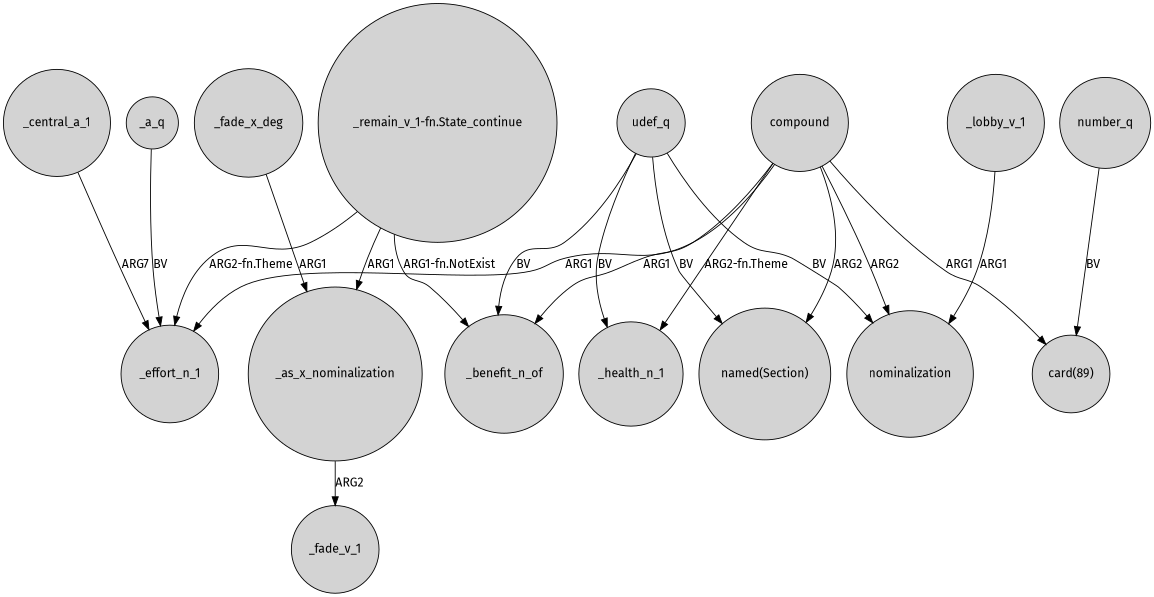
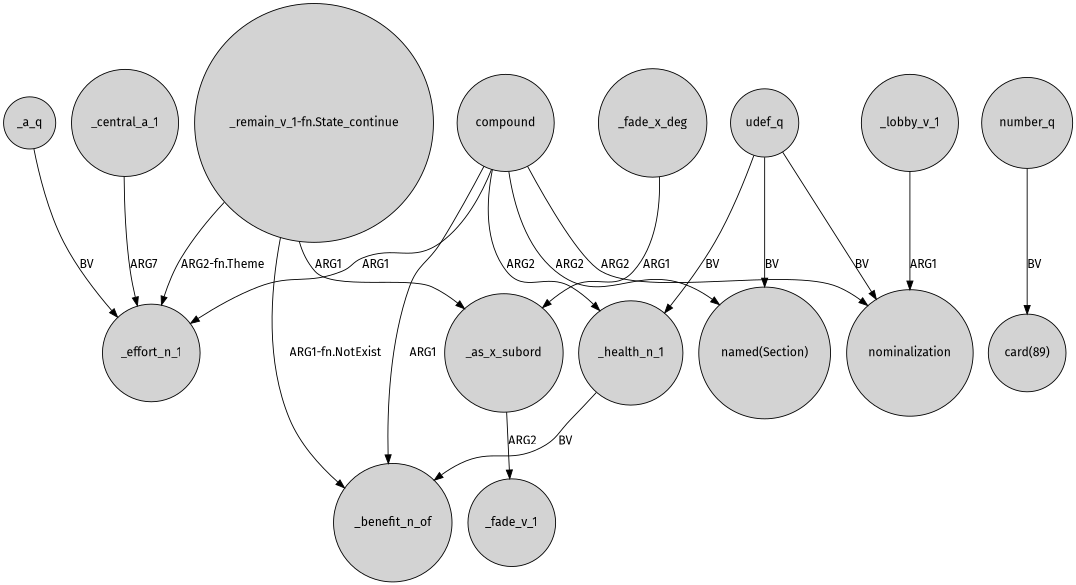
edge "udef_q" -> "_benefit_n_of": now "_health_n_1" -> "_benefit_n_of"
edge "compound" -> "card(89)": removed, label "ARG1"
edge "compound" -> "_health_n_1": label "ARG2-fn.Theme" -> "ARG2"
node "_as_x_nominalization": label "_as_x_nominalization" -> "_as_x_subord"
